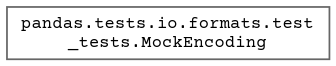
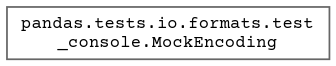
node "pandas.tests.io.formats.test _tests.MockEncoding": label "pandas.tests.io.formats.test _tests.MockEncoding" -> "pandas.tests.io.formats.test _console.MockEncoding"
